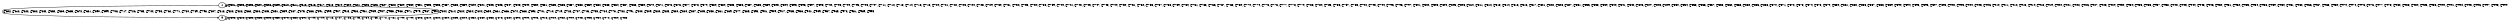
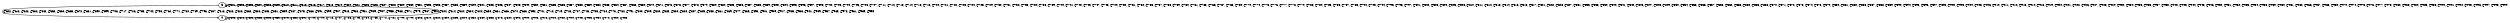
node "1": label "1" -> "5"
